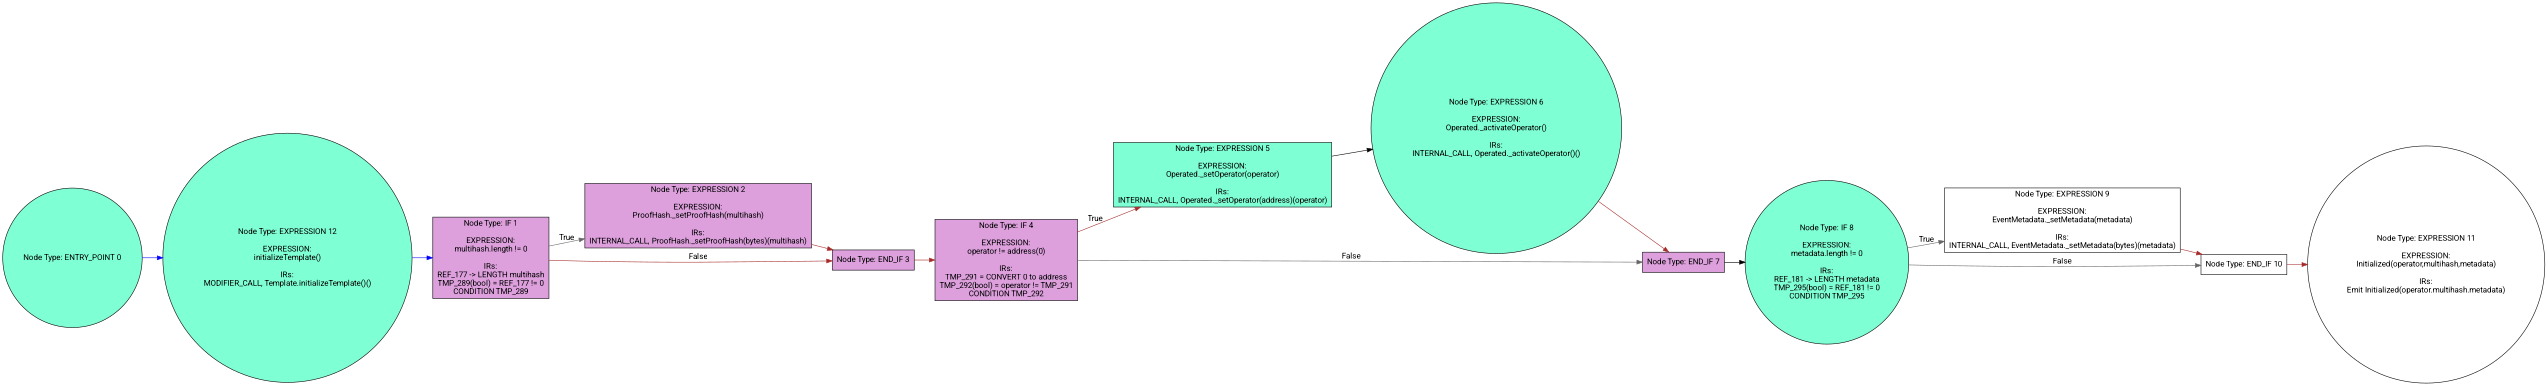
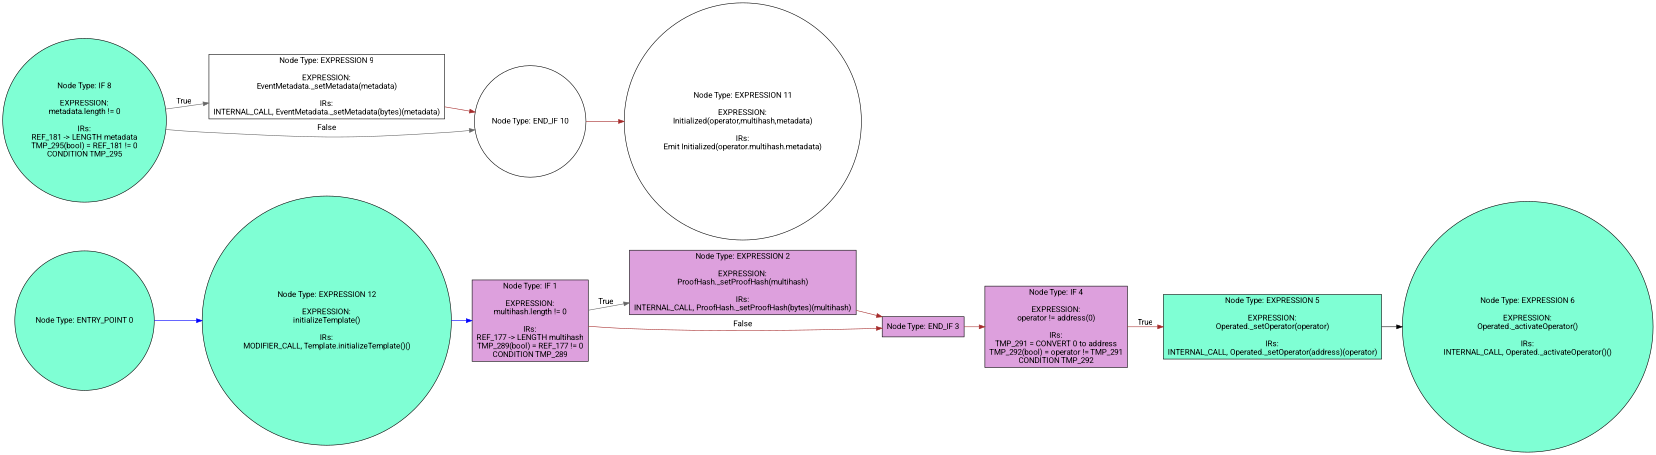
node "Node Type: END_IF 7": removed
node "Node Type: END_IF 10": shape box -> circle
